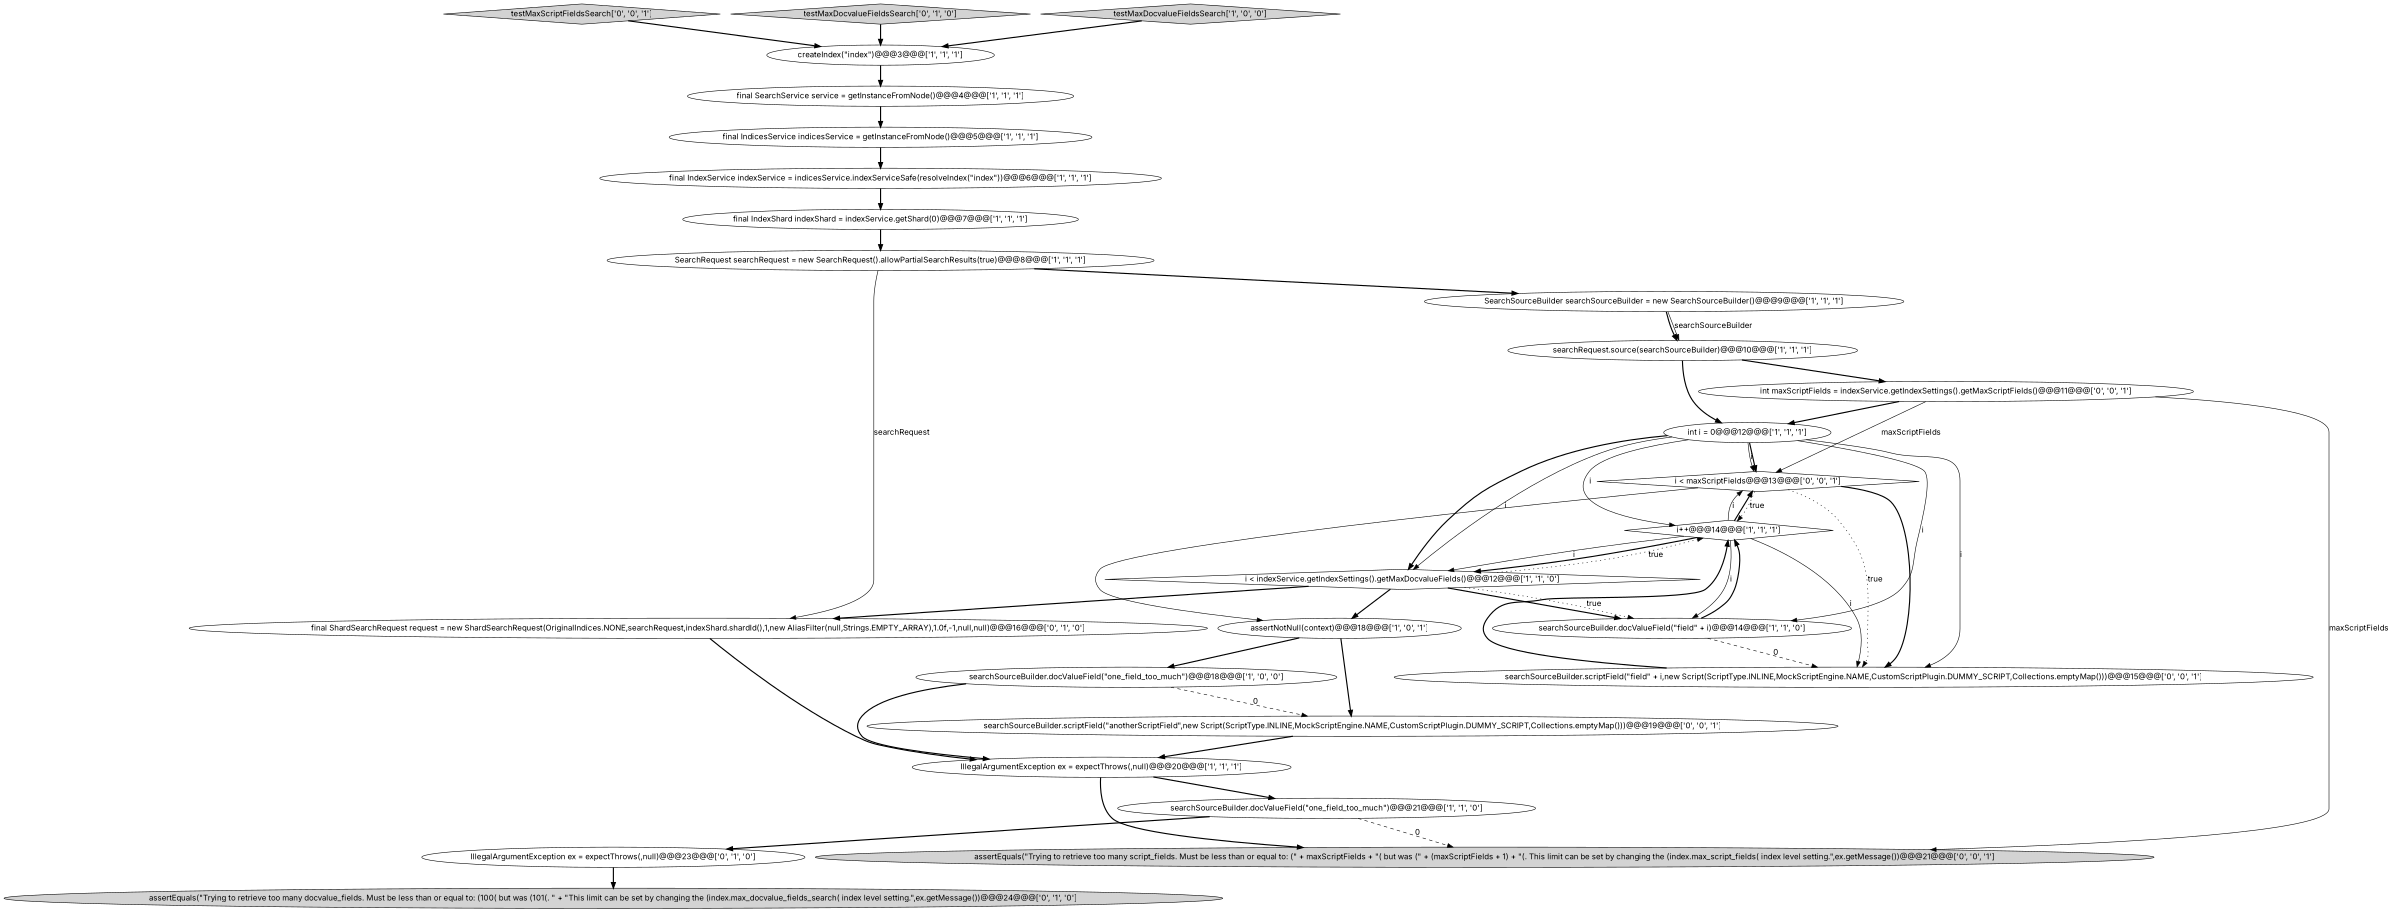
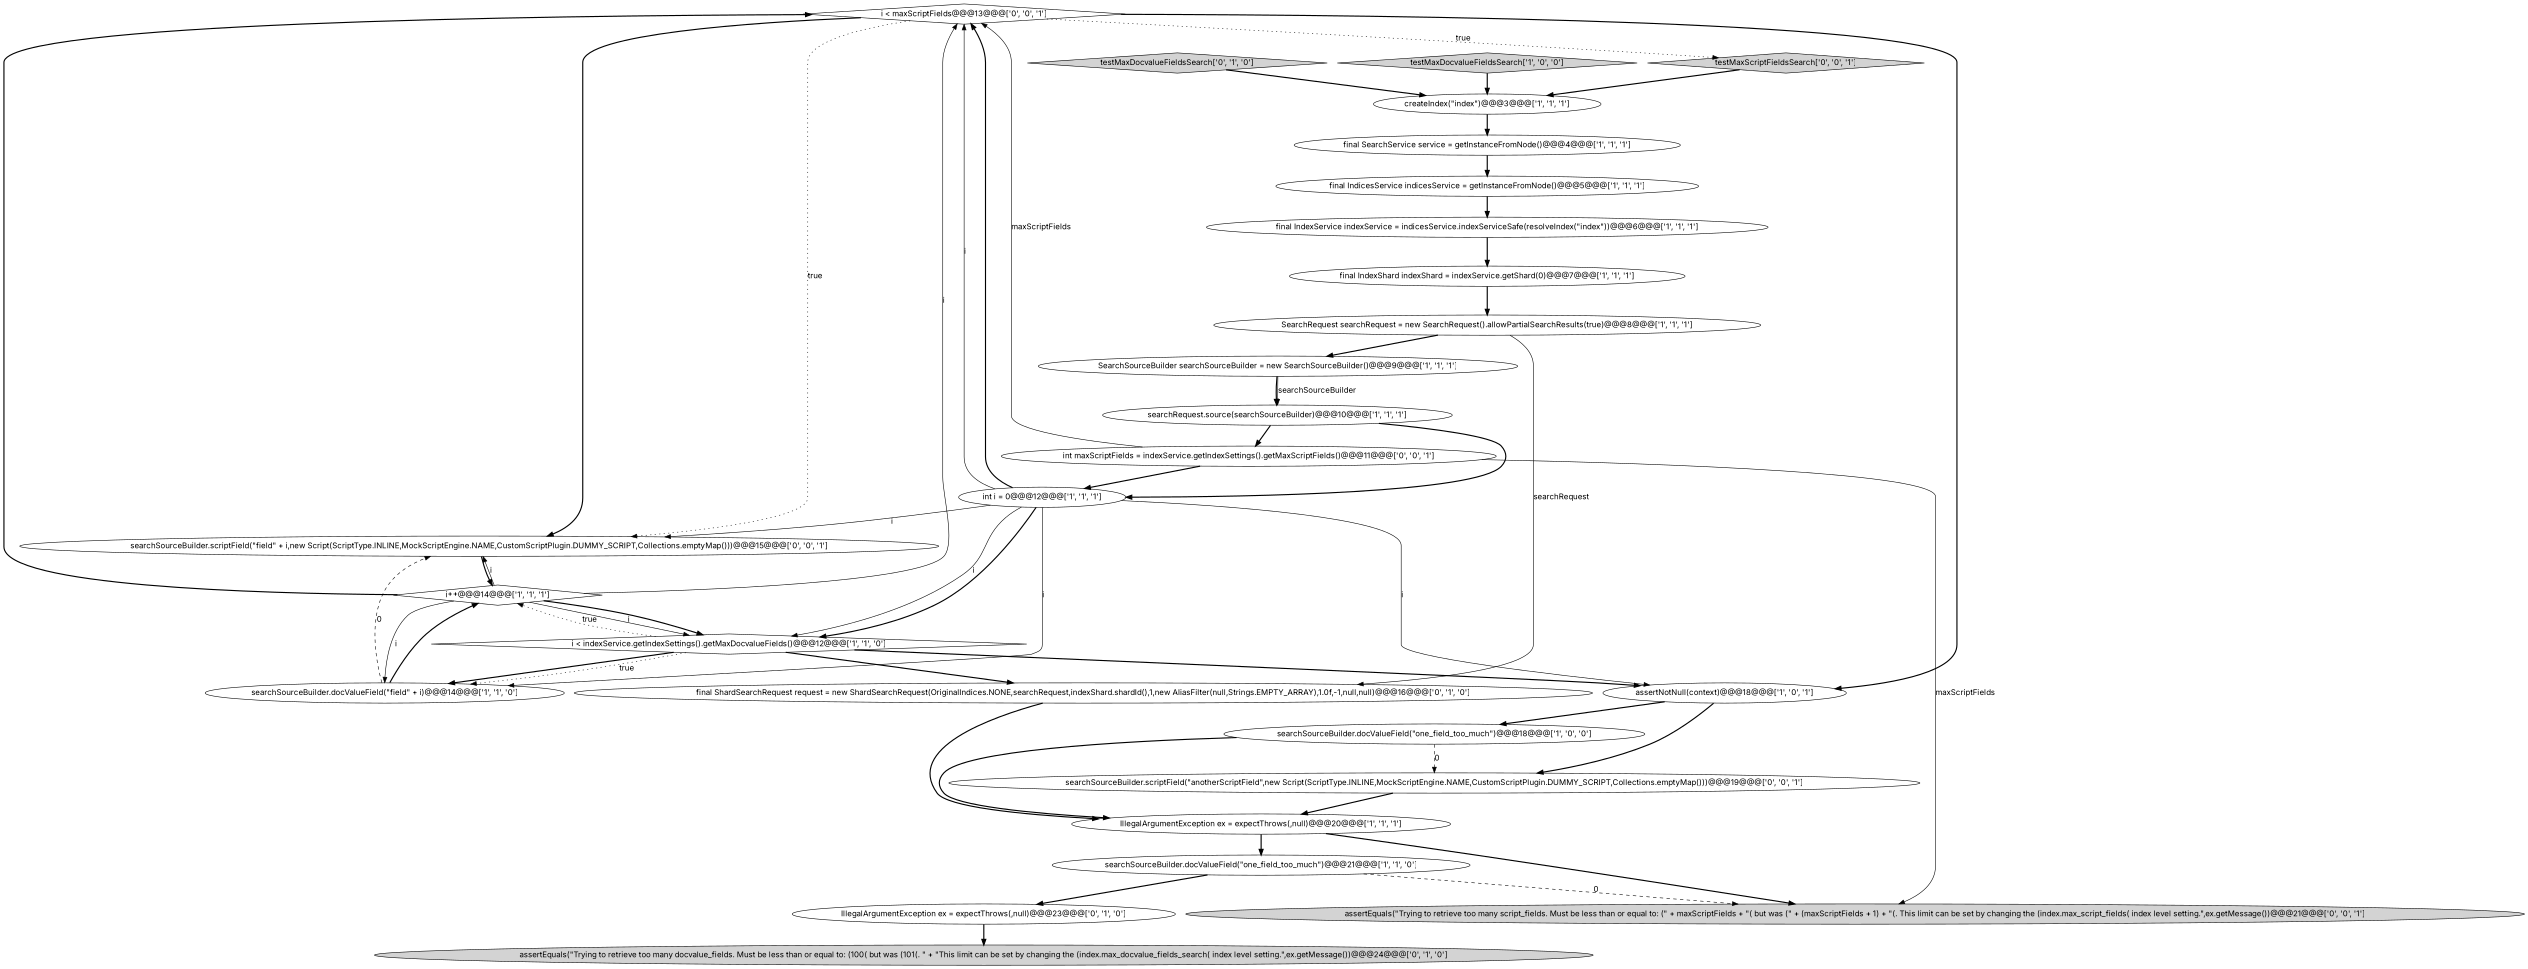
edge "int i = 0@@@12@@@['1', '1', '1']" -> "i++@@@14@@@['1', '1', '1']": now "int i = 0@@@12@@@['1', '1', '1']" -> "assertNotNull(context)@@@18@@@['1', '0', '1']"
edge "i < maxScriptFields@@@13@@@['0', '0', '1']" -> "i++@@@14@@@['1', '1', '1']": now "i < maxScriptFields@@@13@@@['0', '0', '1']" -> "testMaxScriptFieldsSearch['0', '0', '1']"
edge "i < maxScriptFields@@@13@@@['0', '0', '1']" -> "assertNotNull(context)@@@18@@@['1', '0', '1']": style solid -> bold
